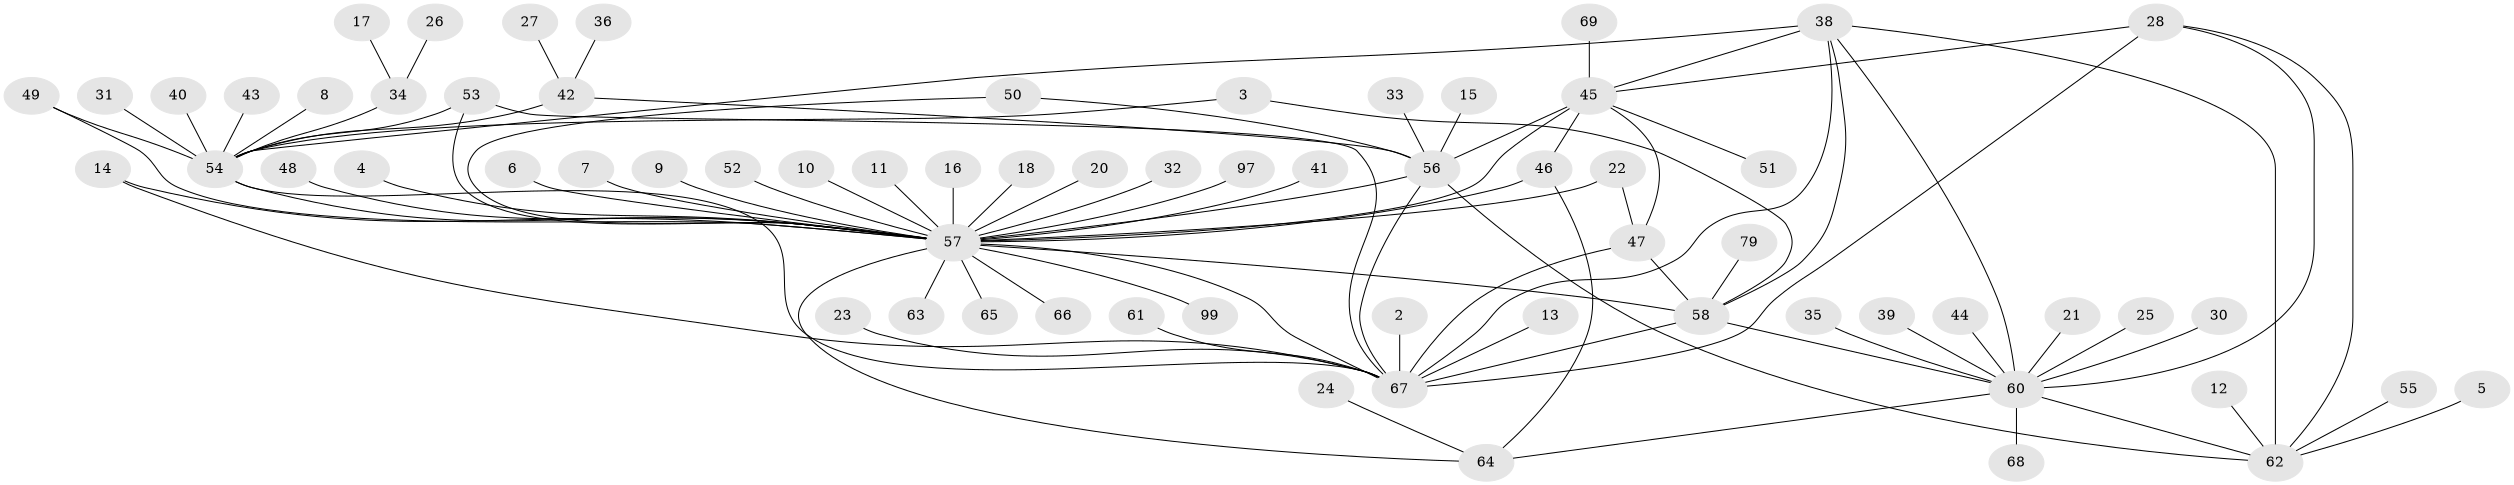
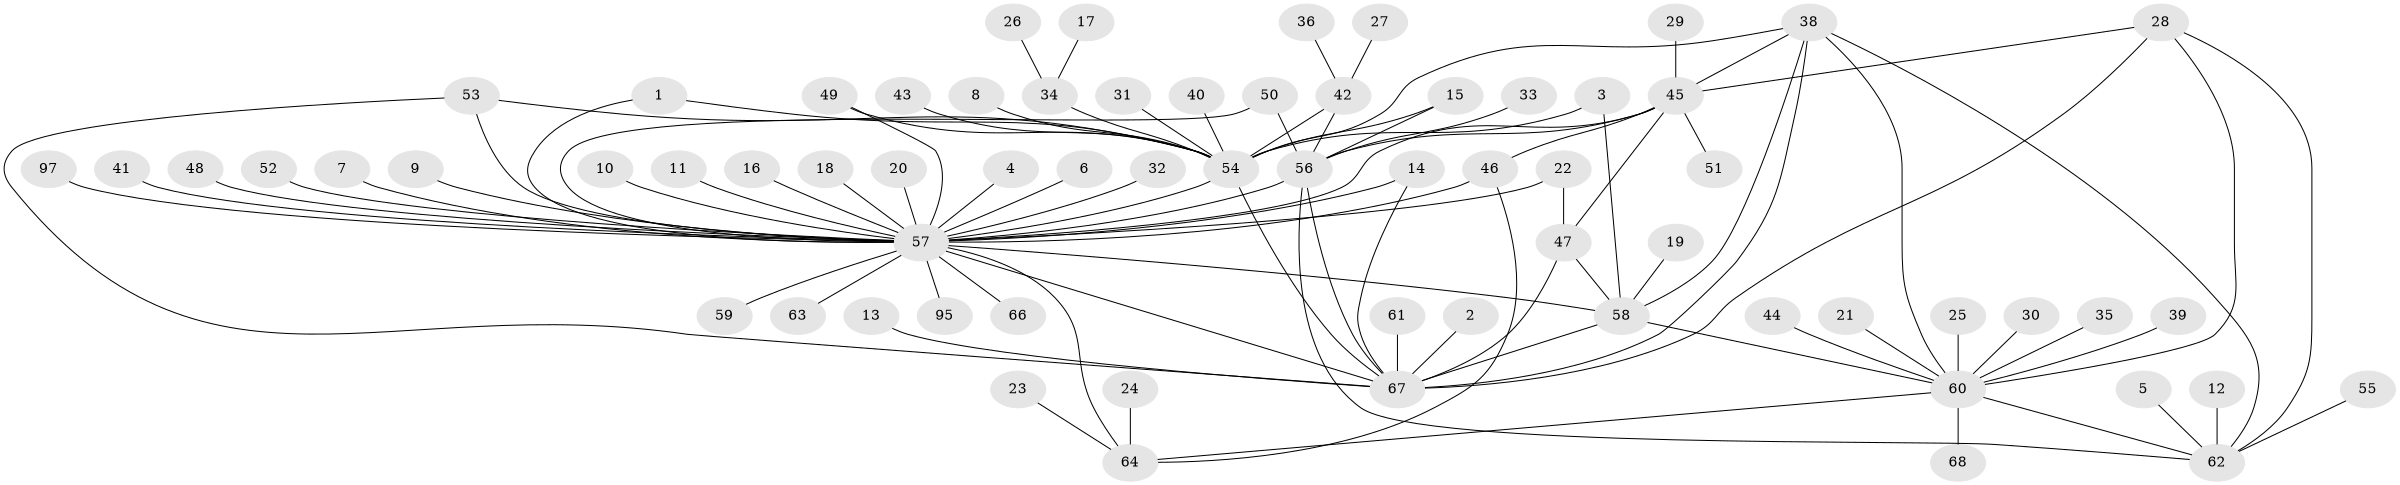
node "69": label "69" -> "29"
node "1": added
edge "15" -- "54": added
node "79": label "79" -> "19"
node "65": label "65" -> "95"
node "99": label "99" -> "59"
edge "23" -- "67": now "23" -- "64"
